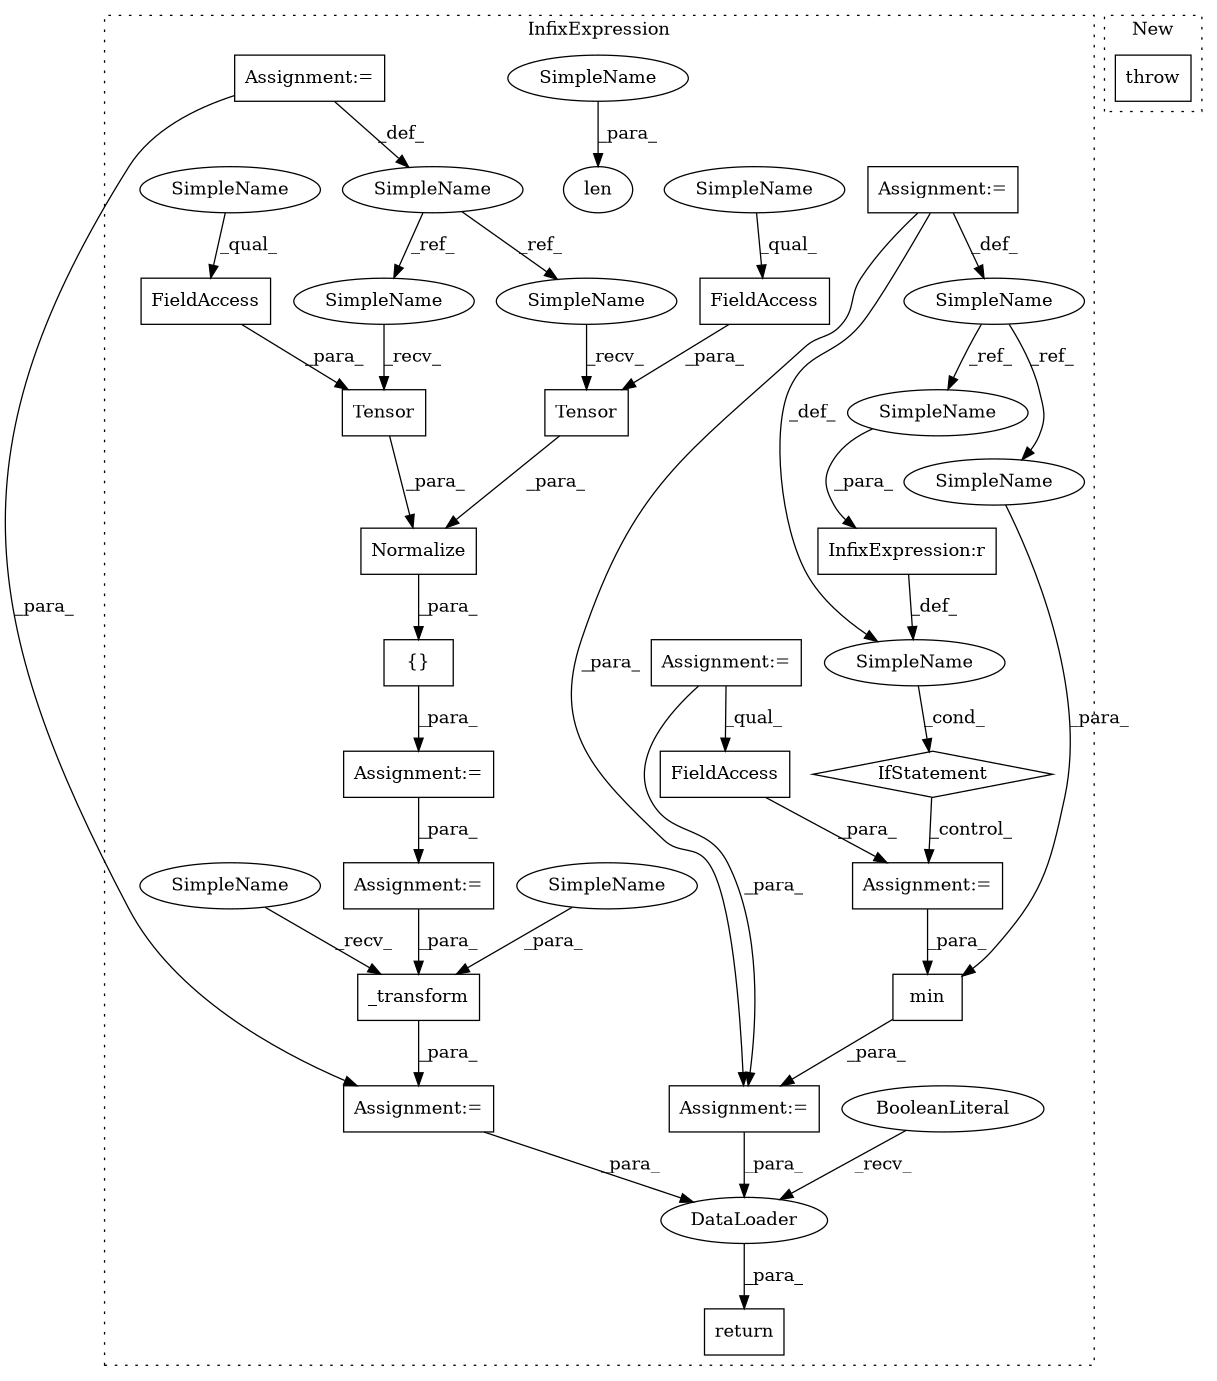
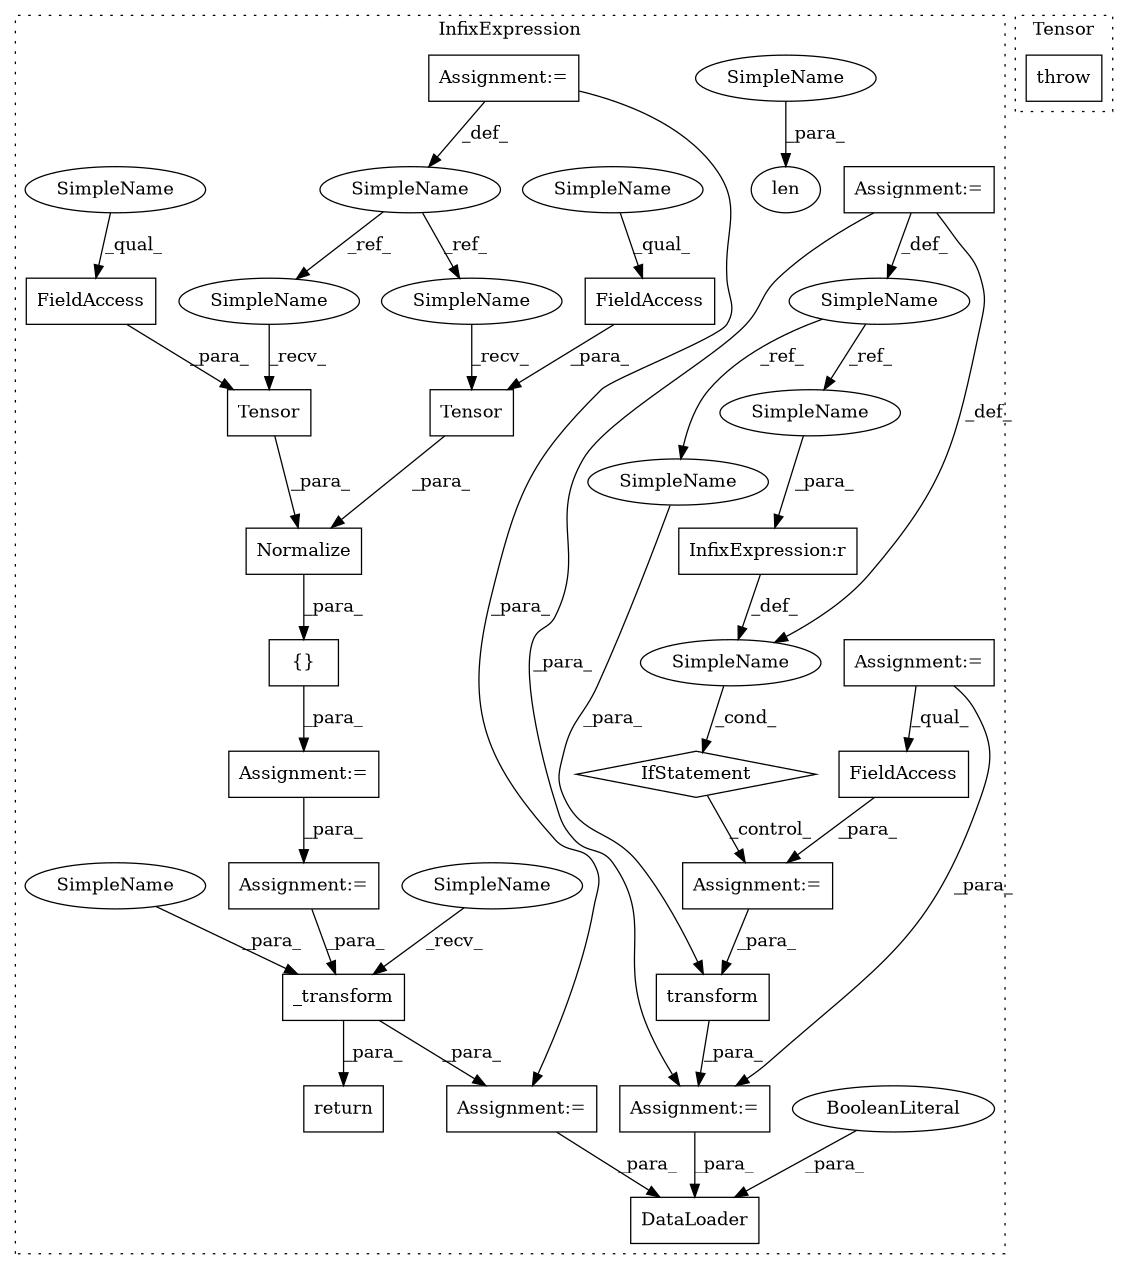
cluster "New": label "New" -> "Tensor"
node "min": label "min" -> "transform"
edge "BooleanLiteral" -> "DataLoader": label "_recv_" -> "_para_"
node "DataLoader": shape ellipse -> box
edge "DataLoader" -> "return": now "_transform" -> "return"
